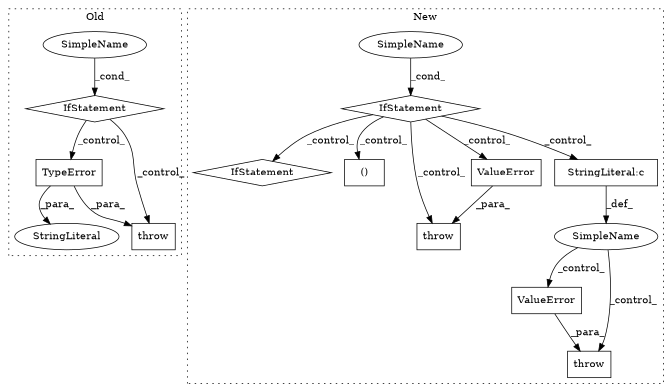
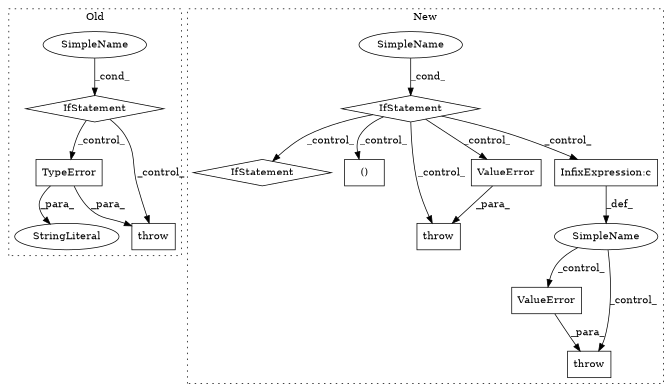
node "StringLiteral:c": label "StringLiteral:c" -> "InfixExpression:c"
